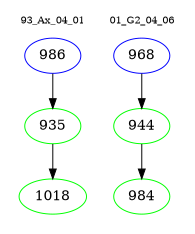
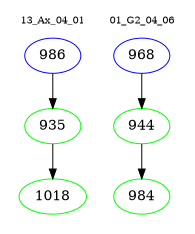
cluster "93_Ax_04_01": label "93_Ax_04_01" -> "13_Ax_04_01"
